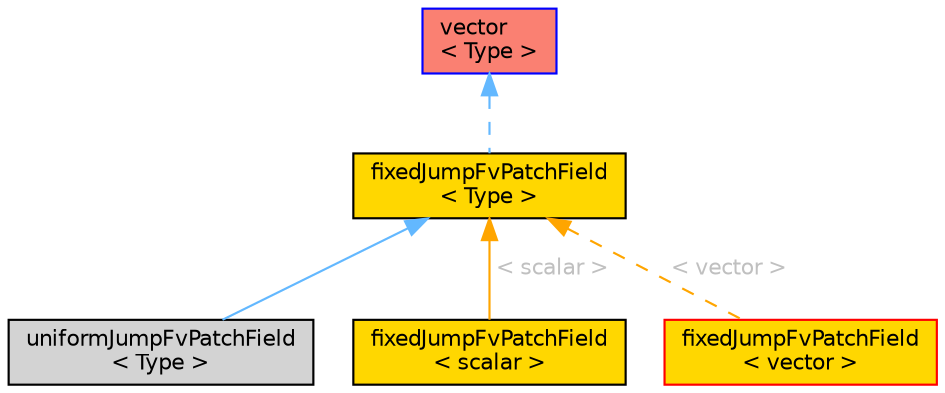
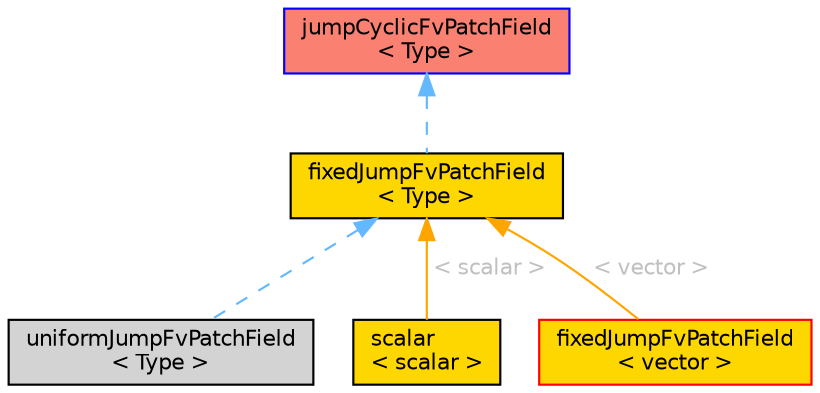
node "vector < Type >": label "vector < Type >" -> "jumpCyclicFvPatchField < Type >"
edge "uniformJumpFvPatchField < Type >" -> "fixedJumpFvPatchField < Type >": style solid -> dashed
edge "fixedJumpFvPatchField < vector >" -> "fixedJumpFvPatchField < Type >": style dashed -> solid
node "fixedJumpFvPatchField < scalar >": label "fixedJumpFvPatchField < scalar >" -> "scalar < scalar >"
